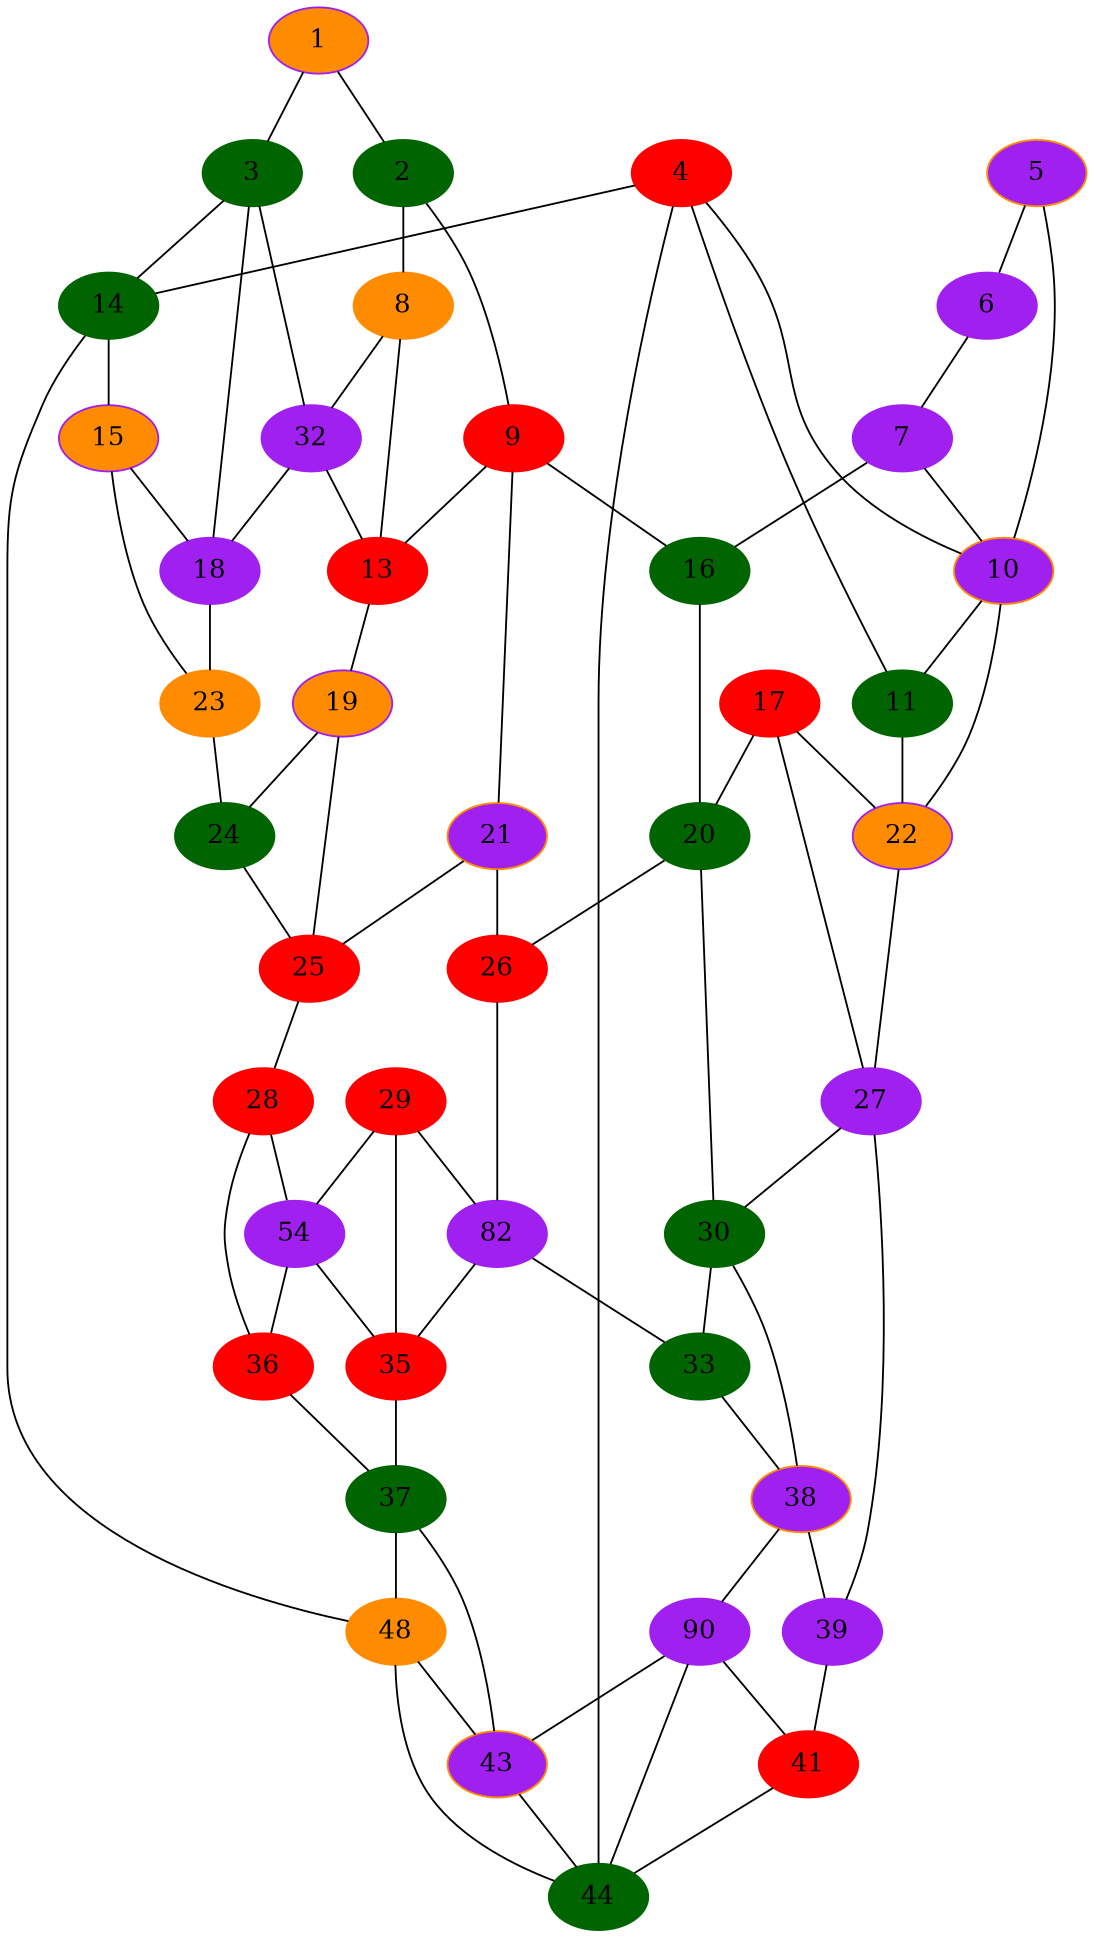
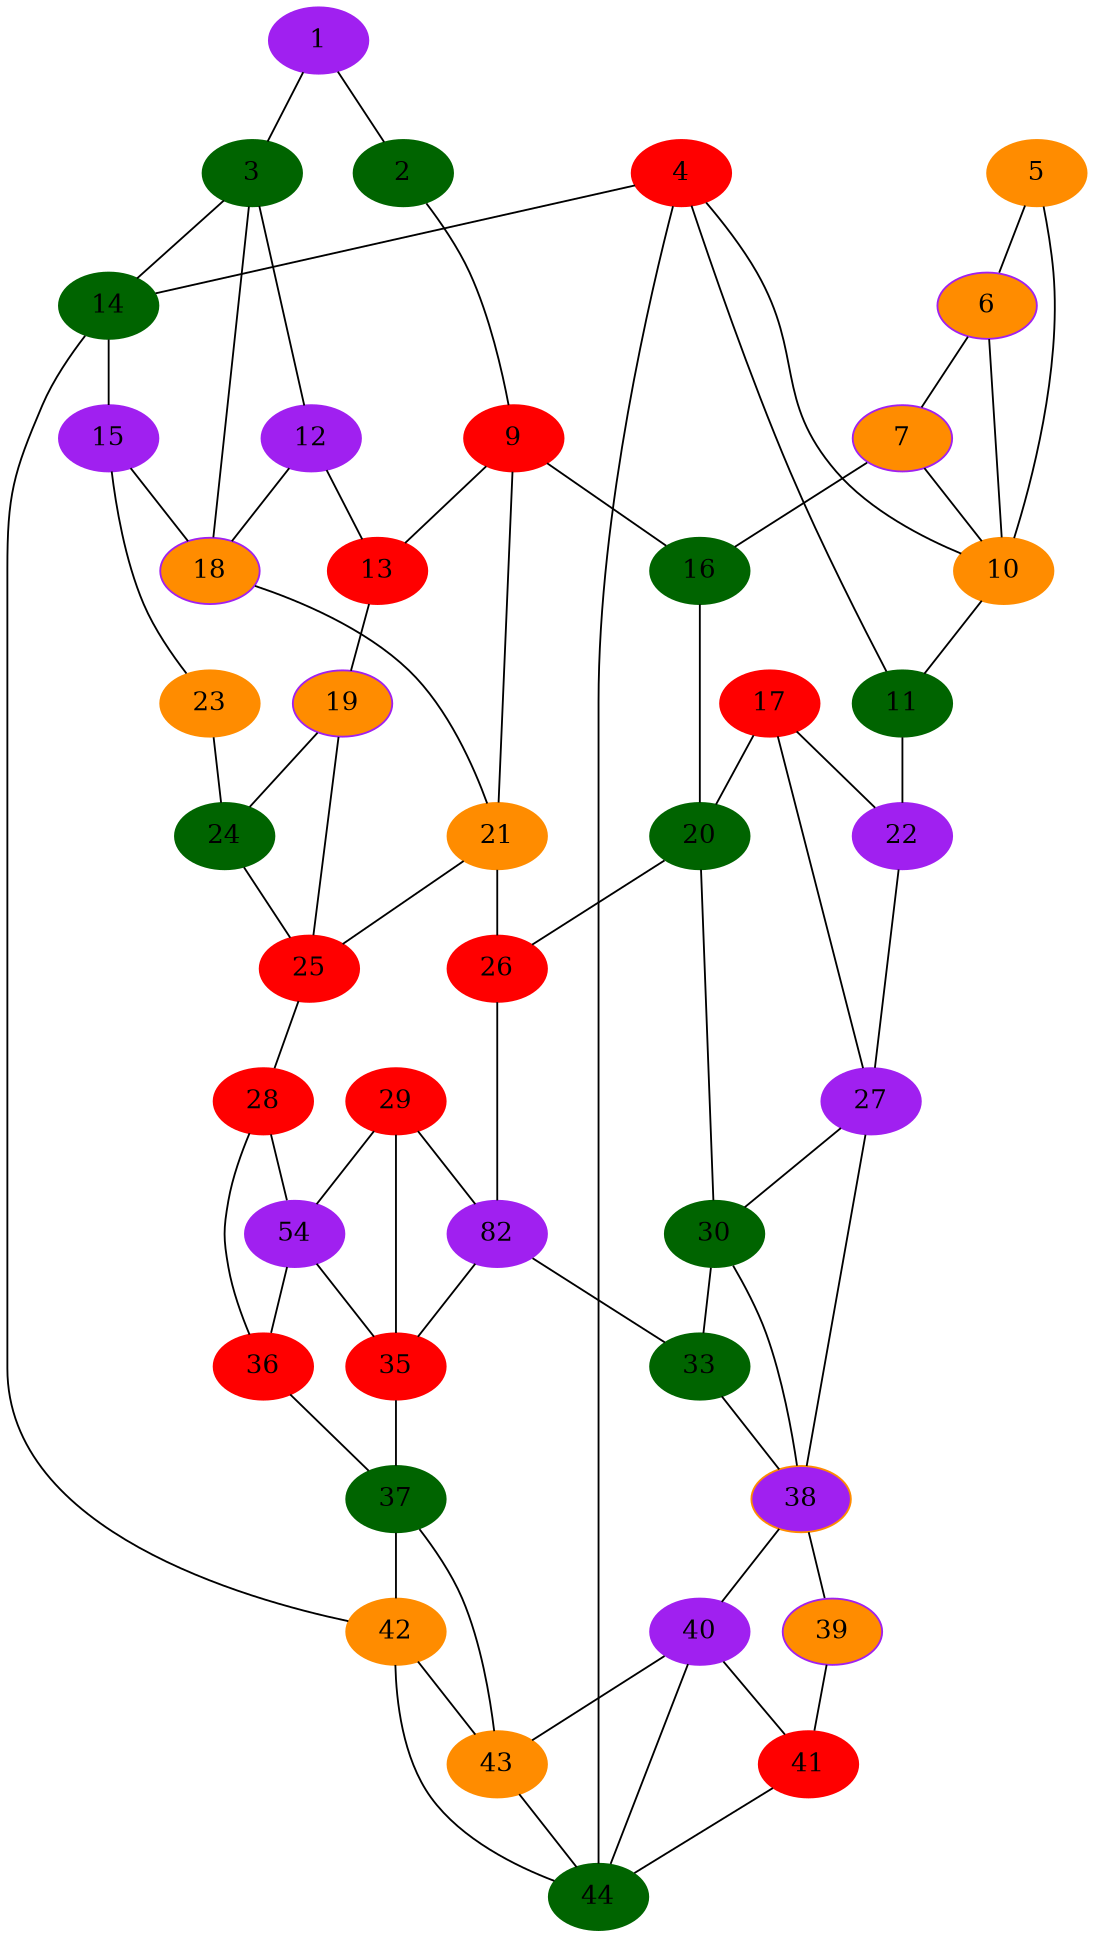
node "1": fillcolor darkorange -> purple
node "5": fillcolor purple -> darkorange
node "8": removed
node "6": fillcolor purple -> darkorange
node "15": fillcolor darkorange -> purple
node "32": label "32" -> "12"
node "7": fillcolor purple -> darkorange
node "18": fillcolor purple -> darkorange
node "10": fillcolor purple -> darkorange
edge "18" -- "23": now "18" -- "21"
edge "10" -- "22": now "10" -- "6"
node "21": fillcolor purple -> darkorange
node "22": fillcolor darkorange -> purple
edge "27" -- "39": now "27" -- "38"
node "48": label "48" -> "42"
node "90": label "90" -> "40"
node "39": fillcolor purple -> darkorange
node "43": fillcolor purple -> darkorange
